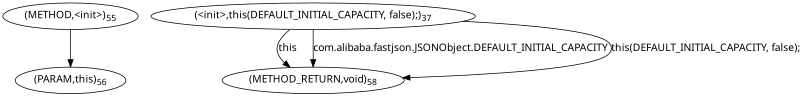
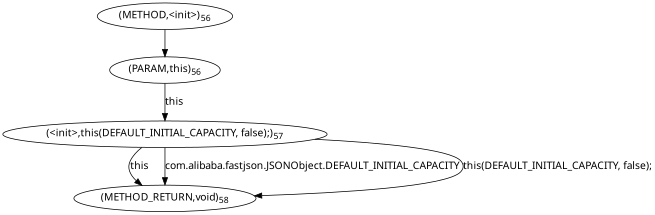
node "(METHOD,<init>)": text "55" -> "56"
node "(<init>,this(DEFAULT_INITIAL_CAPACITY, false);)": text "37" -> "57"
edge "(PARAM,this)" -> "(<init>,this(DEFAULT_INITIAL_CAPACITY, false);)": added, label "this"
